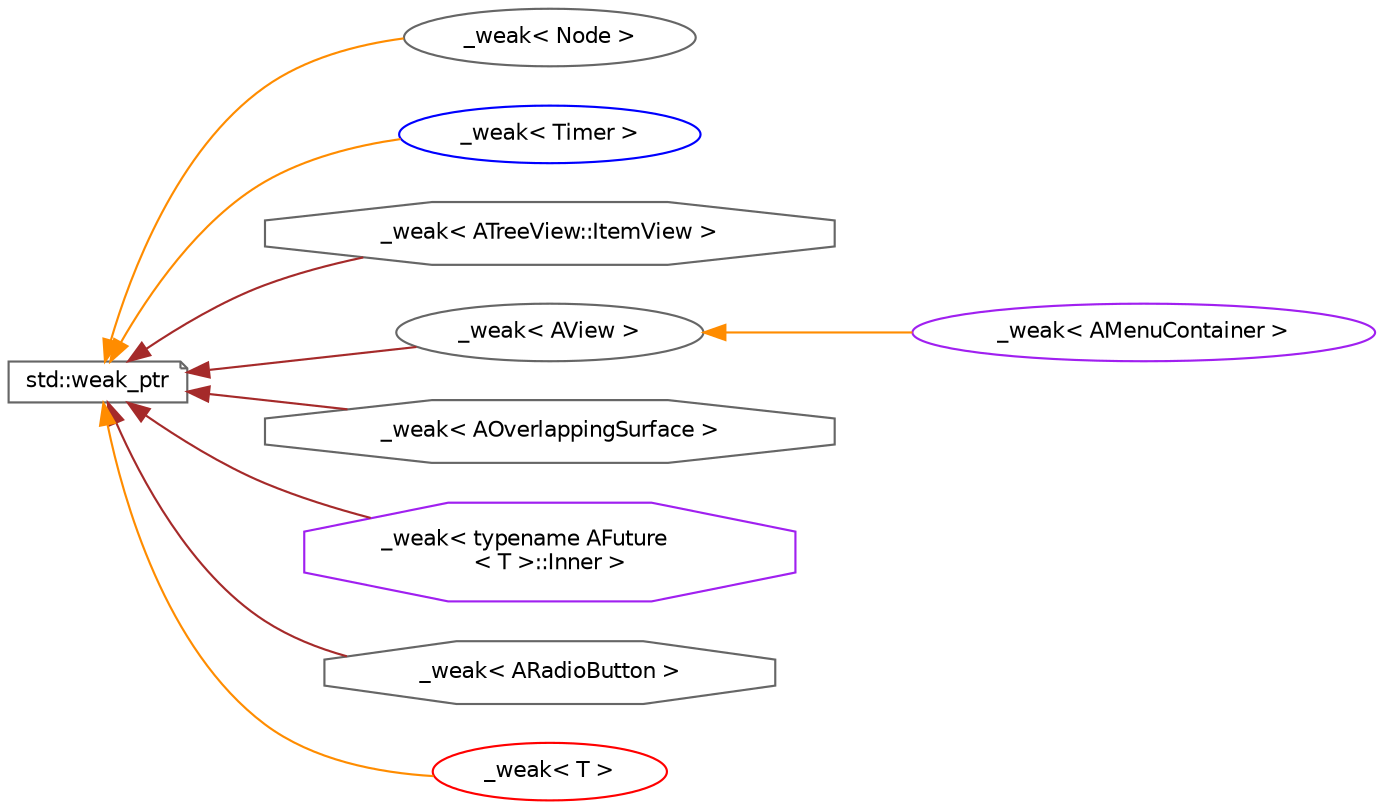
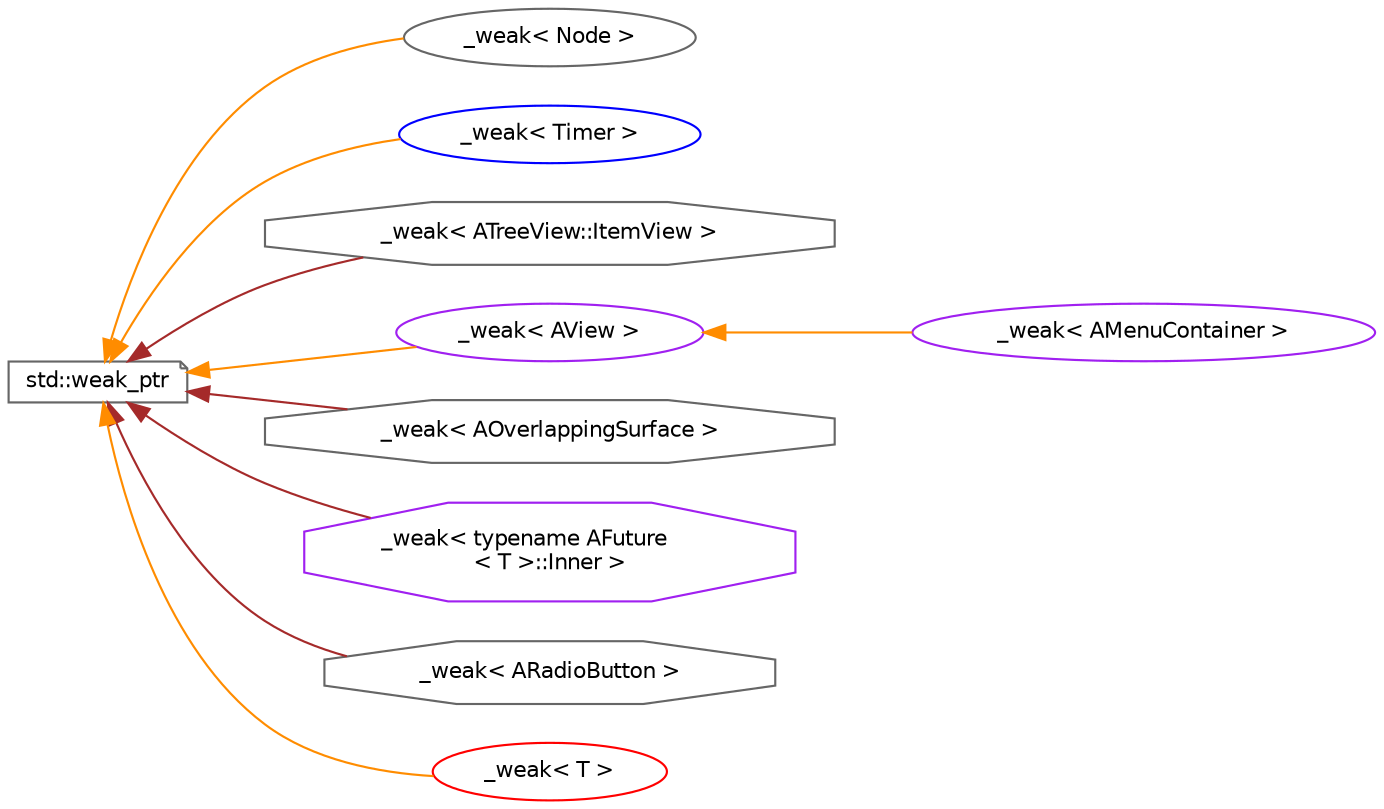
node "_weak< AView >": color gray40 -> purple
edge "_weak< AView >" -> "std::weak_ptr": color brown -> darkorange
